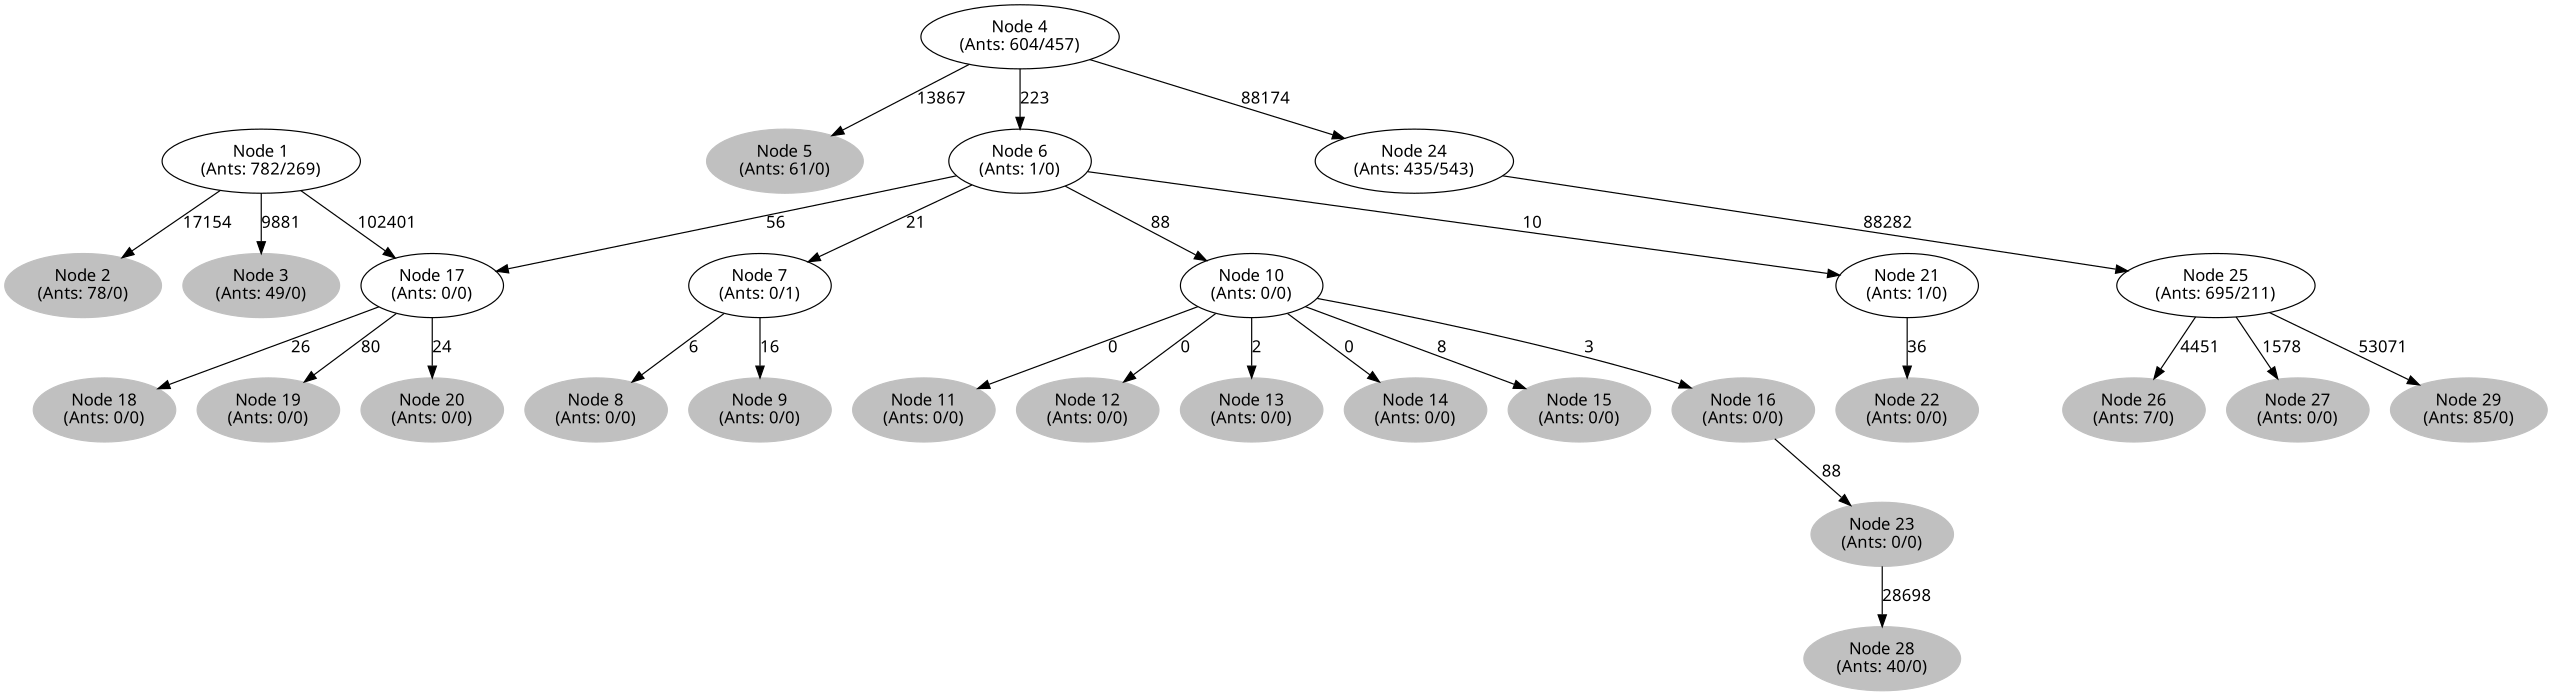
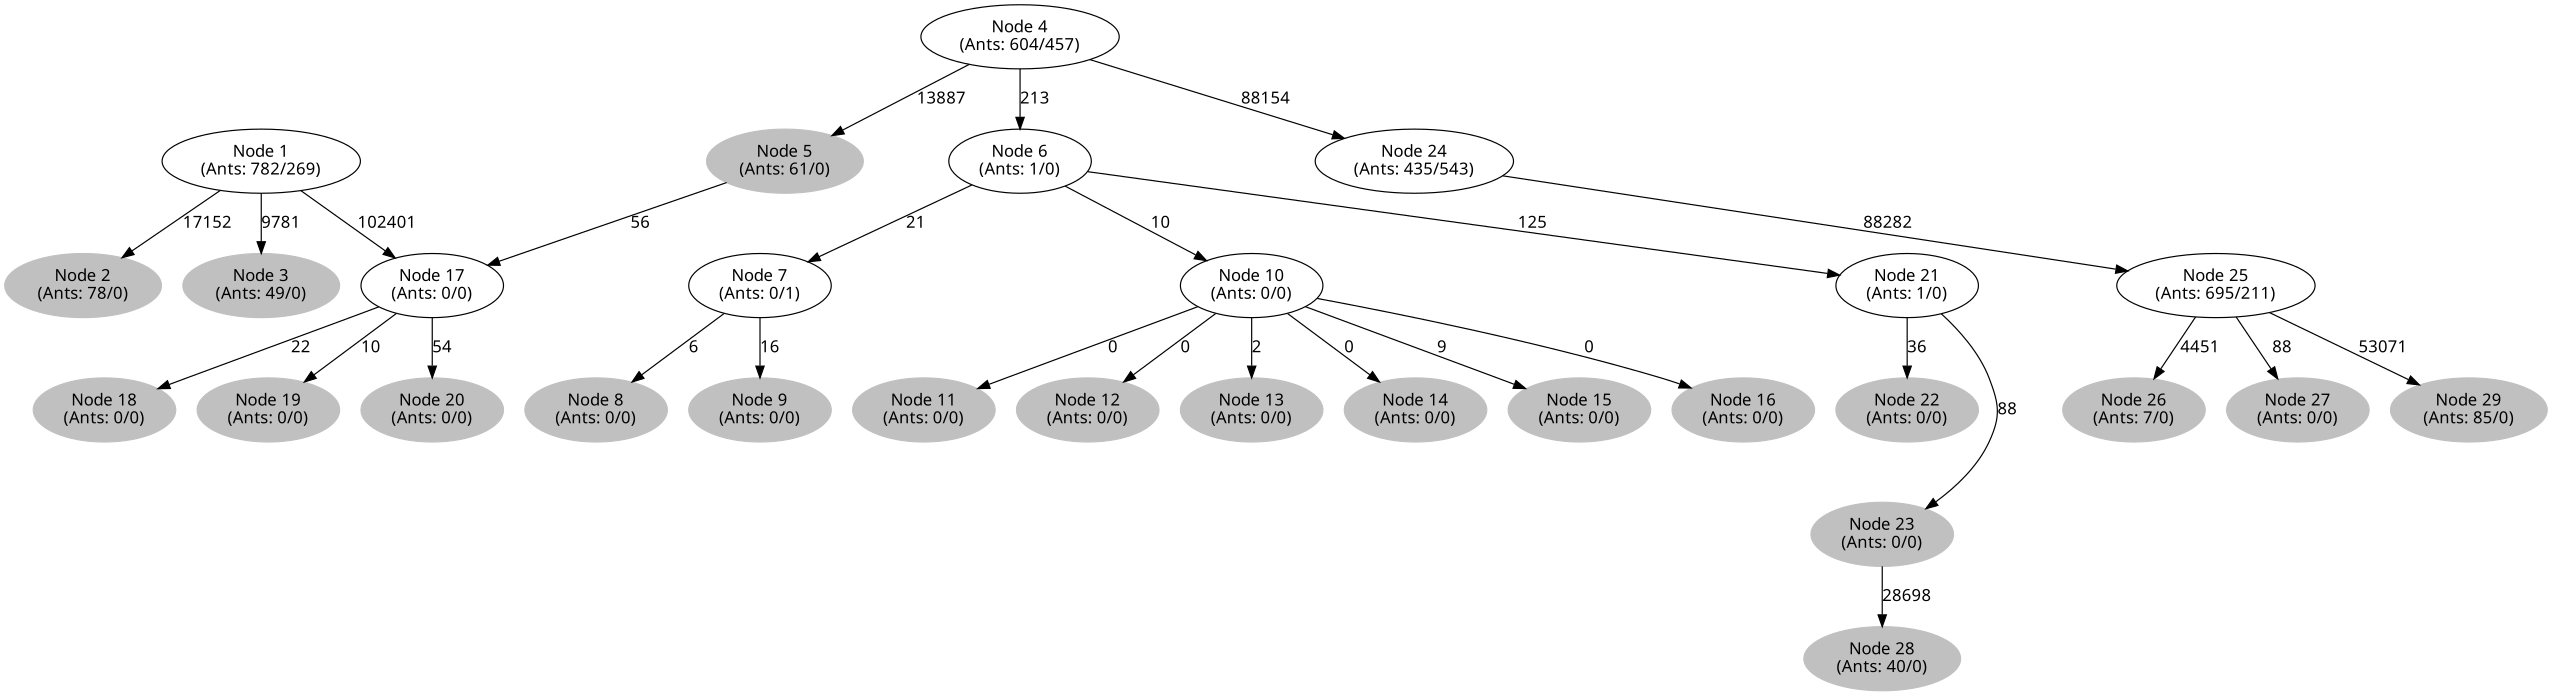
edge "Node 4 (Ants: 604/457)" -> "Node 5 (Ants: 61/0)": label "13867" -> "13887"
edge "Node 4 (Ants: 604/457)" -> "Node 6 (Ants: 1/0)": label "223" -> "213"
edge "Node 4 (Ants: 604/457)" -> "Node 24 (Ants: 435/543)": label "88174" -> "88154"
edge "Node 1 (Ants: 782/269)" -> "Node 2 (Ants: 78/0)": label "17154" -> "17152"
edge "Node 1 (Ants: 782/269)" -> "Node 3 (Ants: 49/0)": label "9881" -> "9781"
edge "Node 6 (Ants: 1/0)" -> "Node 17 (Ants: 0/0)": now "Node 5 (Ants: 61/0)" -> "Node 17 (Ants: 0/0)"
edge "Node 6 (Ants: 1/0)" -> "Node 10 (Ants: 0/0)": label "88" -> "10"
edge "Node 6 (Ants: 1/0)" -> "Node 21 (Ants: 1/0)": label "10" -> "125"
edge "Node 17 (Ants: 0/0)" -> "Node 18 (Ants: 0/0)": label "26" -> "22"
edge "Node 17 (Ants: 0/0)" -> "Node 19 (Ants: 0/0)": label "80" -> "10"
edge "Node 17 (Ants: 0/0)" -> "Node 20 (Ants: 0/0)": label "24" -> "54"
edge "Node 10 (Ants: 0/0)" -> "Node 15 (Ants: 0/0)": label "8" -> "9"
edge "Node 10 (Ants: 0/0)" -> "Node 16 (Ants: 0/0)": label "3" -> "0"
edge "Node 25 (Ants: 695/211)" -> "Node 27 (Ants: 0/0)": label "1578" -> "88"
edge "Node 16 (Ants: 0/0)" -> "Node 23 (Ants: 0/0)": now "Node 21 (Ants: 1/0)" -> "Node 23 (Ants: 0/0)"
